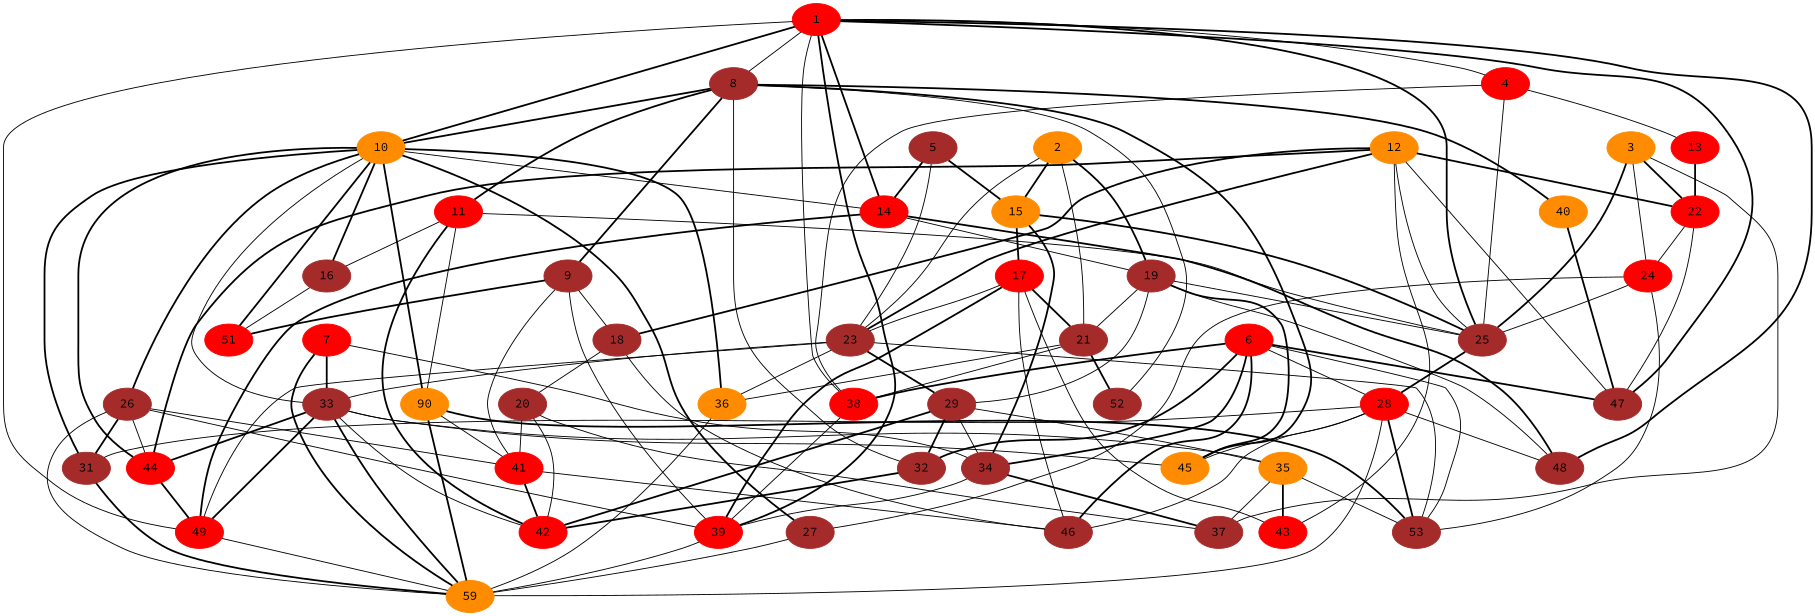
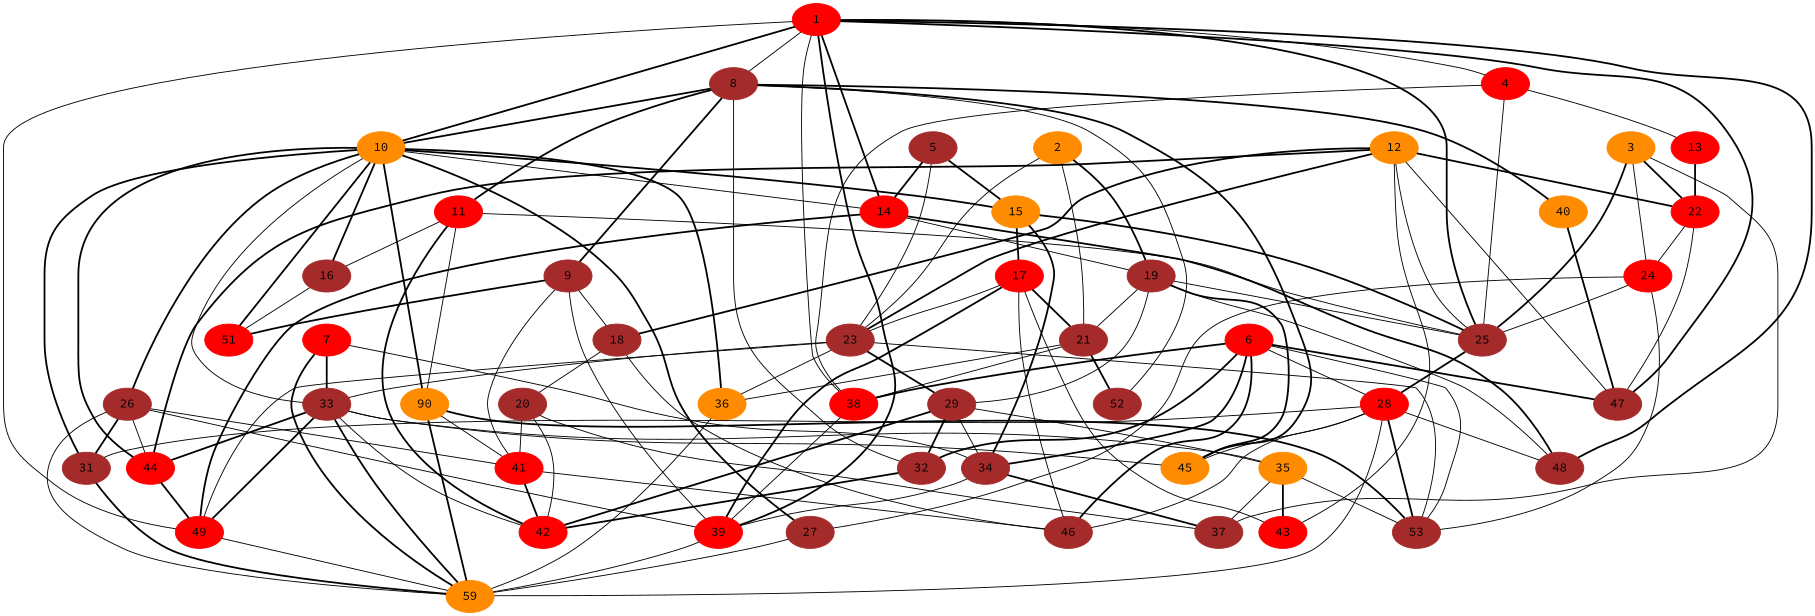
edge "2" -- "15": now "10" -- "15"
